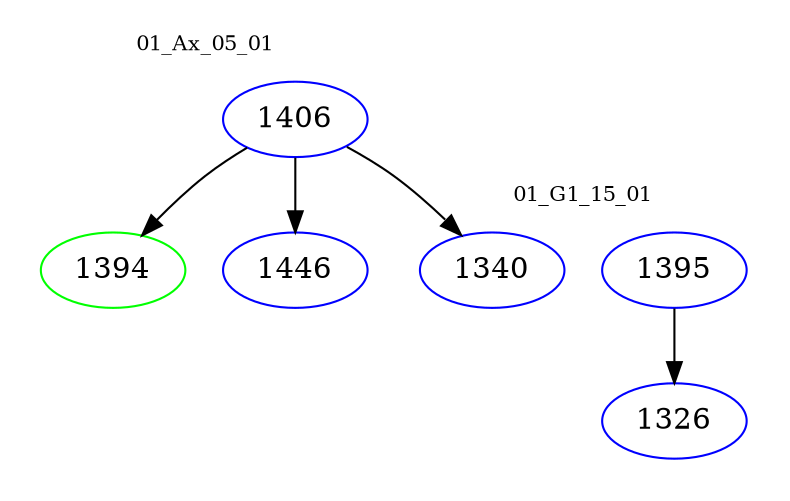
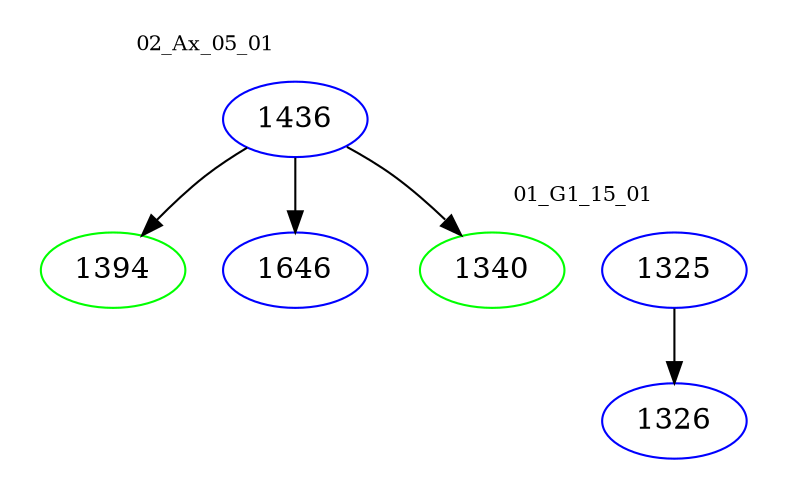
cluster "01_Ax_05_01": label "01_Ax_05_01" -> "02_Ax_05_01"
node "1406": label "1406" -> "1436"
node "1446": label "1446" -> "1646"
node "1340": color blue -> green
node "1395": label "1395" -> "1325"
